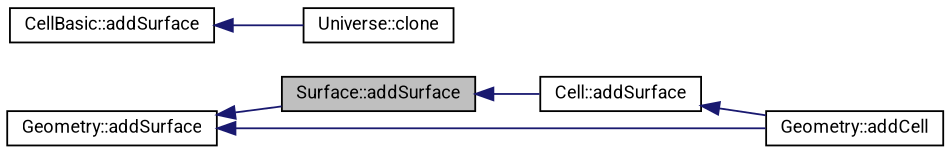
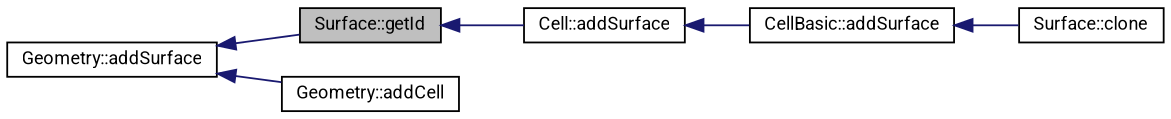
node "Universe::clone": label "Universe::clone" -> "Surface::clone"
node "Surface::addSurface": label "Surface::addSurface" -> "Surface::getId"
edge "Geometry::addCell" -> "Cell::addSurface": now "CellBasic::addSurface" -> "Cell::addSurface"
